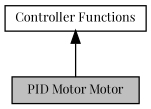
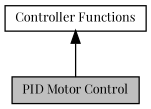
node "PID Motor Motor": label "PID Motor Motor" -> "PID Motor Control"
